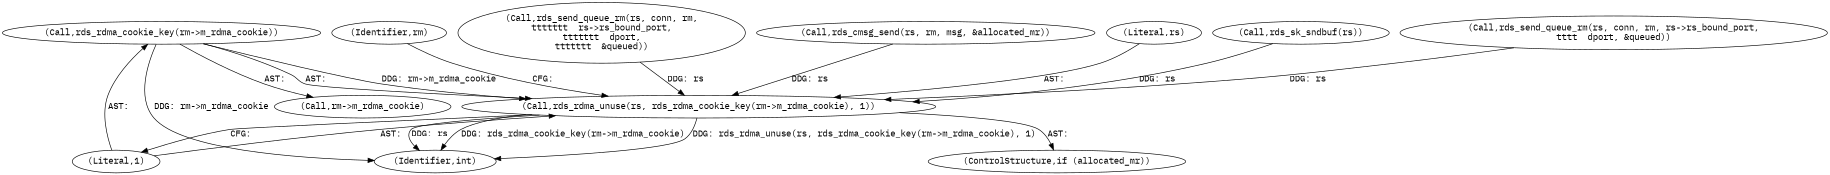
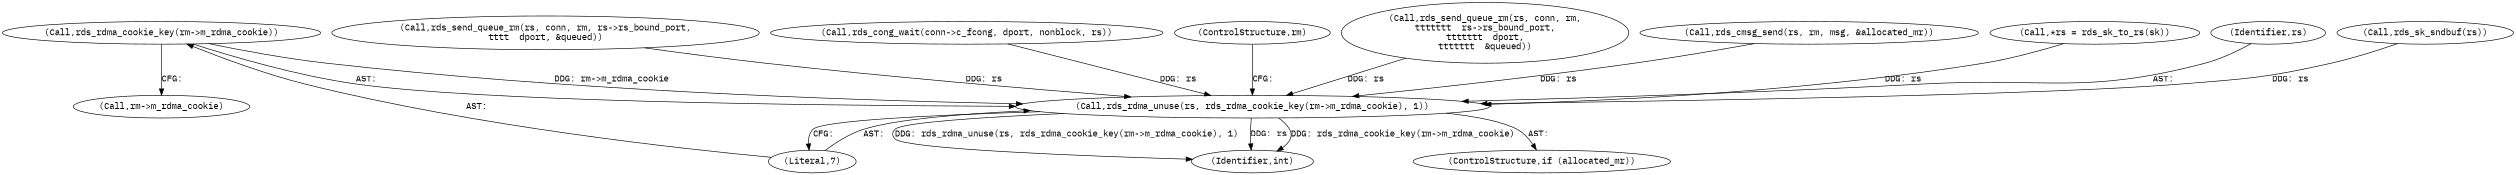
node "(Identifier,rm)": label "(Identifier,rm)" -> "(ControlStructure,rm)"
node "(Call,rds_cong_wait(conn->c_fcong, dport, nonblock, rs))": added
node "(Literal,rs)": label "(Literal,rs)" -> "(Identifier,rs)"
node "(Call,*rs = rds_sk_to_rs(sk))": added
edge "(Call,rds_rdma_cookie_key(rm->m_rdma_cookie))" -> "(Call,rm->m_rdma_cookie)": label "AST: " -> "CFG: "
edge "(Call,rds_rdma_cookie_key(rm->m_rdma_cookie))" -> "(Identifier,int)": removed, label "DDG: rm->m_rdma_cookie"
node "(Literal,1)": label "(Literal,1)" -> "(Literal,7)"
